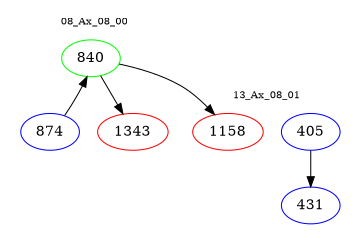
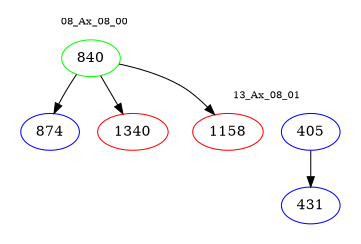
edge "874" -> "840": reversed
node "1343": label "1343" -> "1340"
